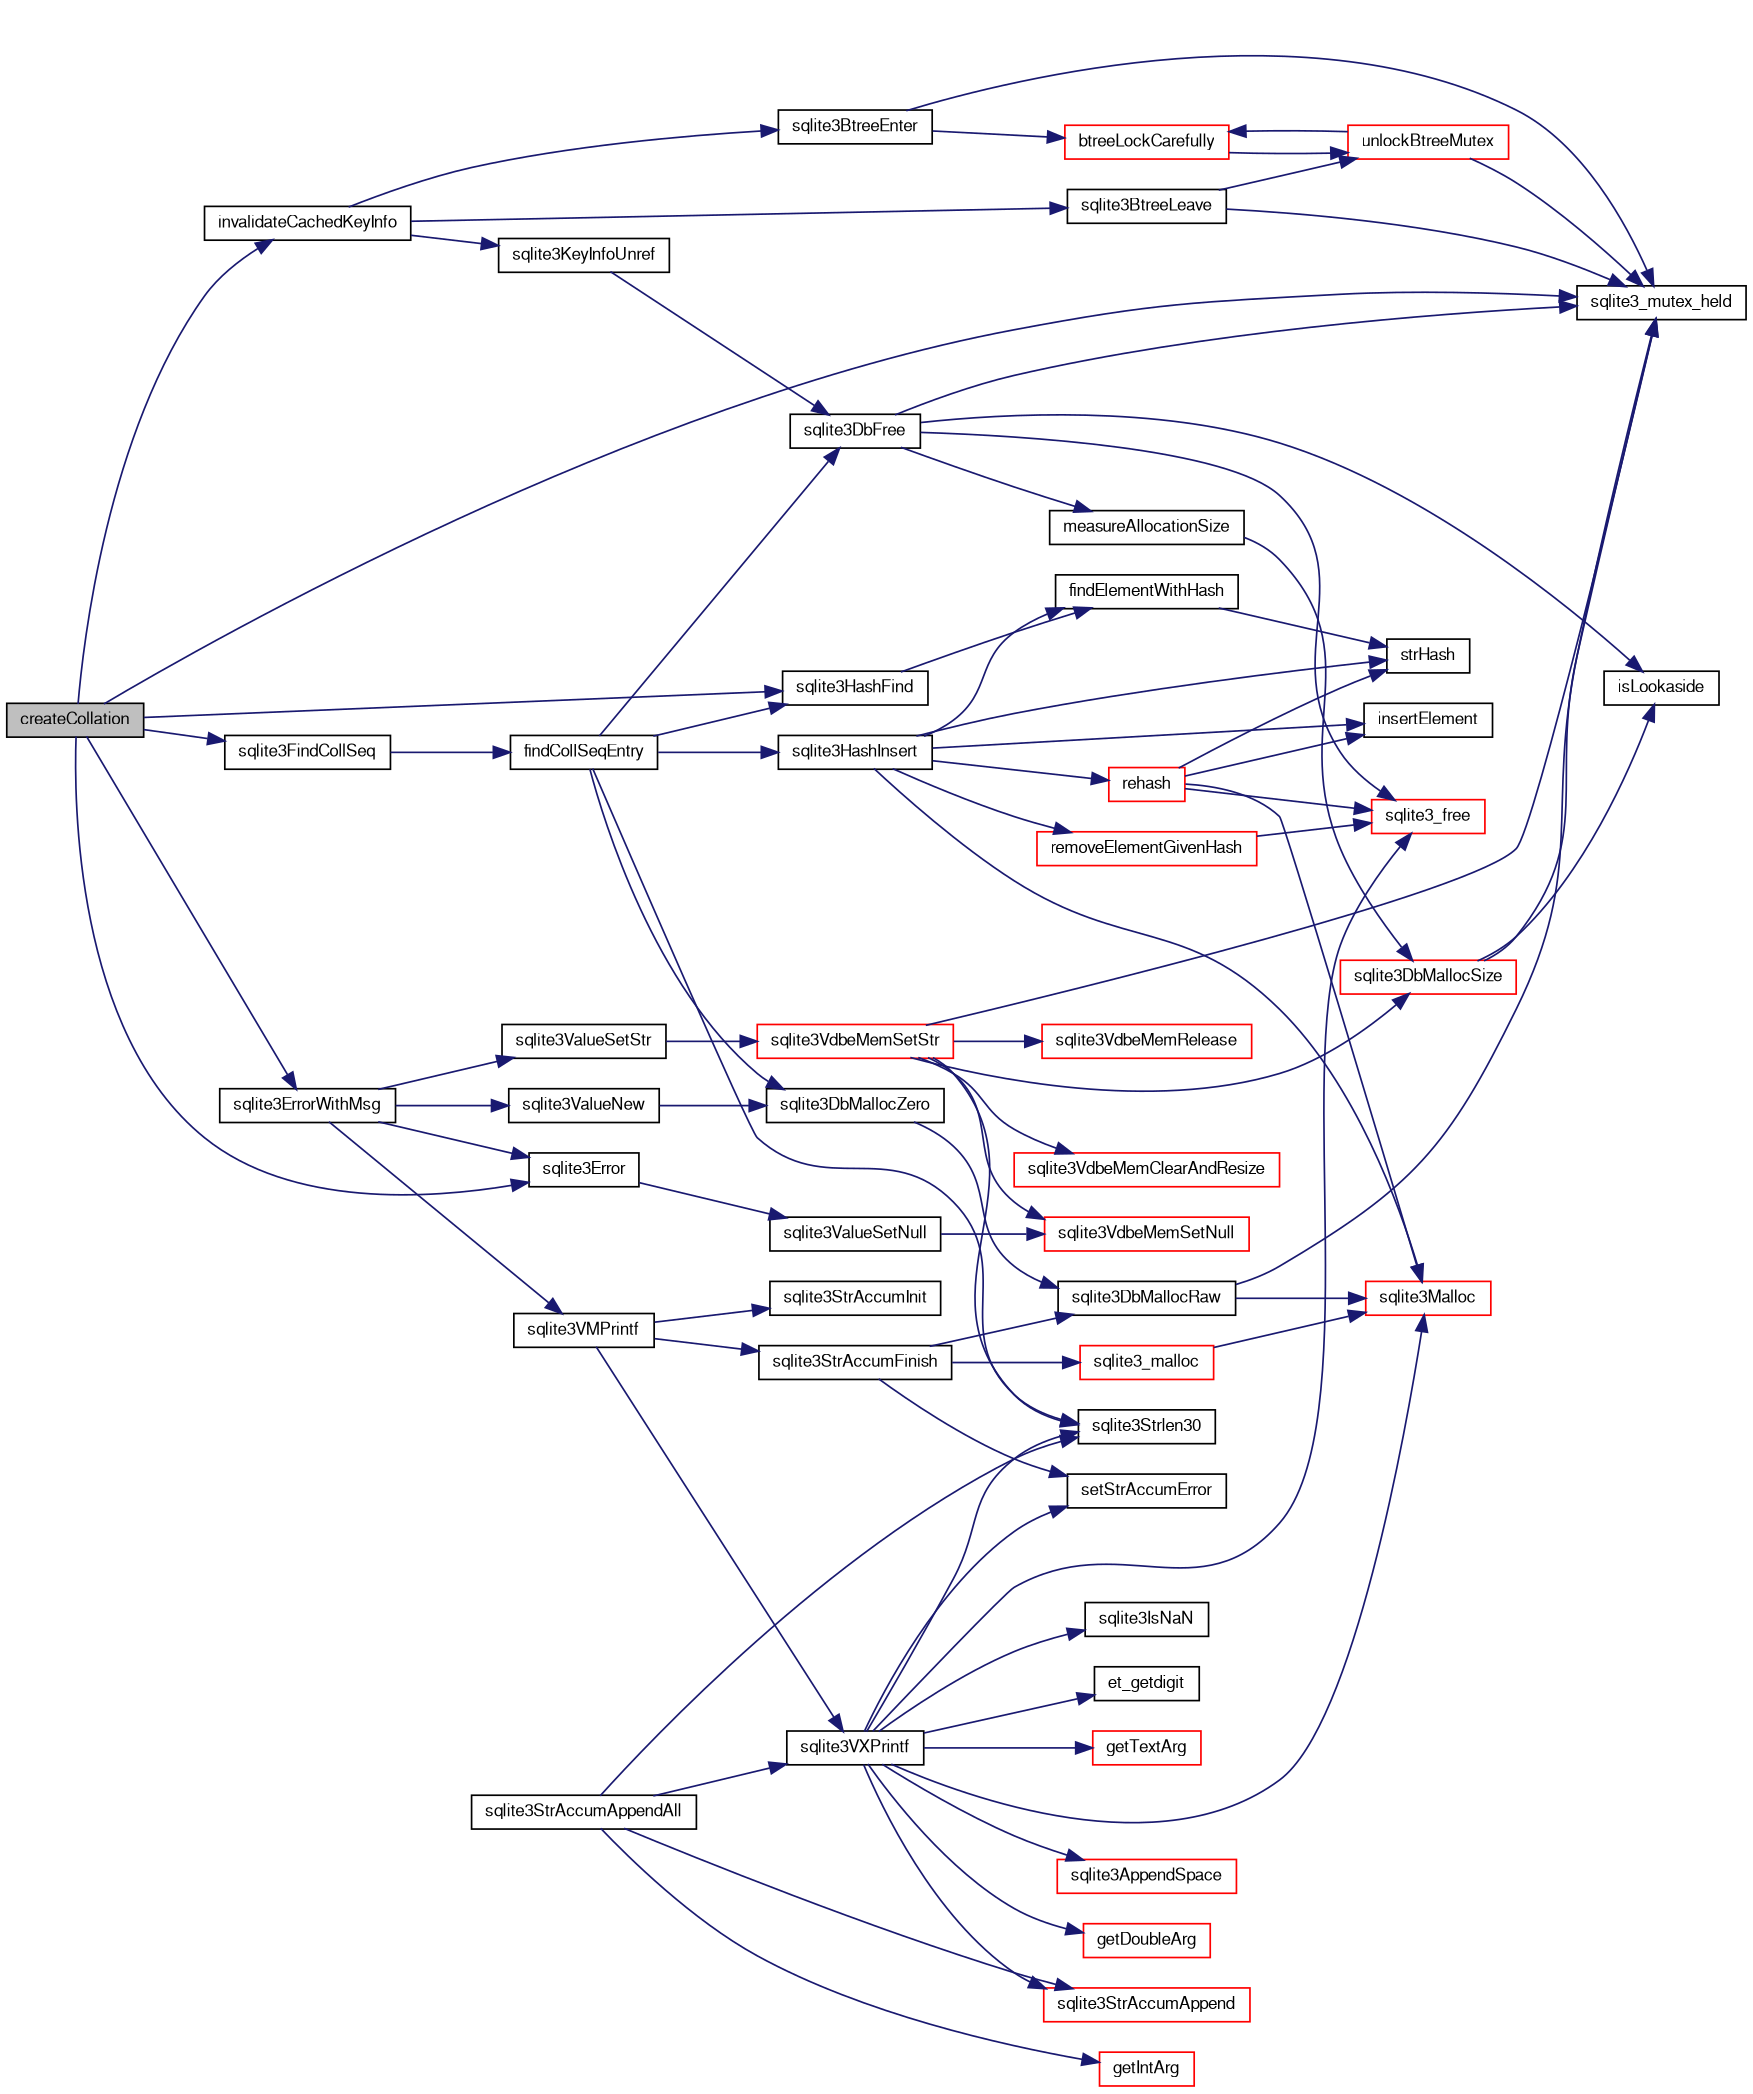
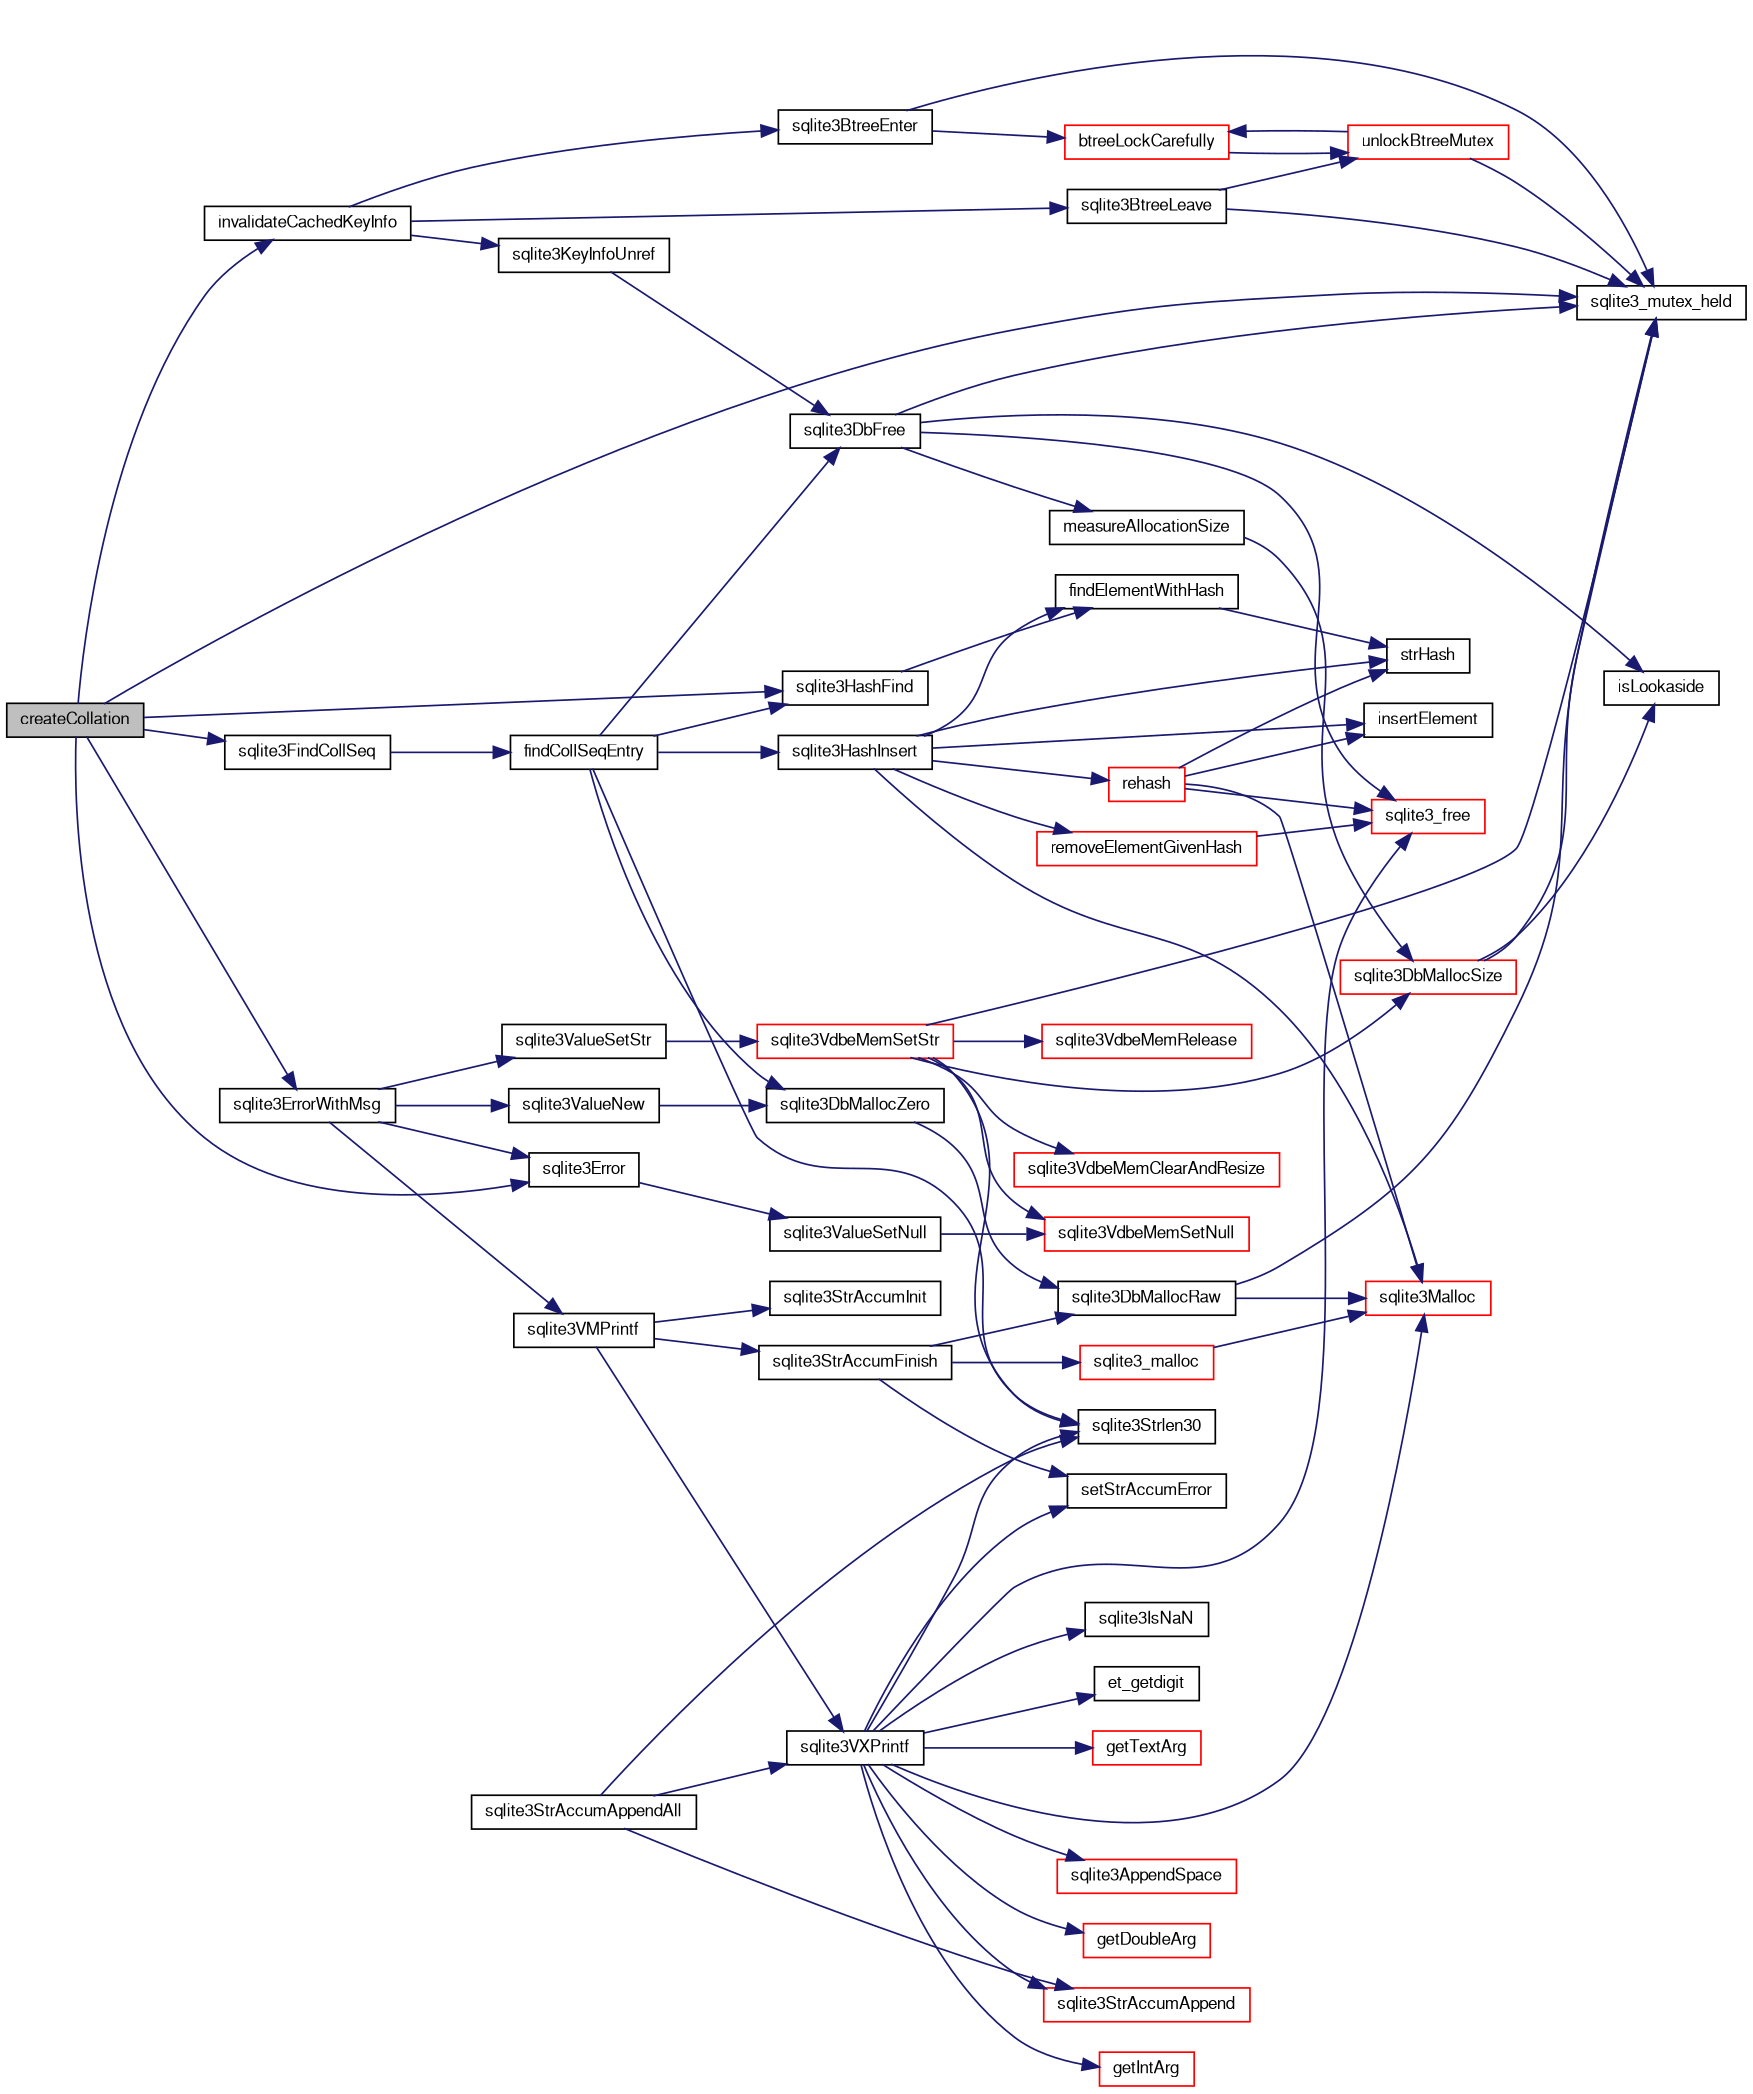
edge "sqlite3StrAccumAppendAll" -> "getIntArg": now "sqlite3VXPrintf" -> "getIntArg"
